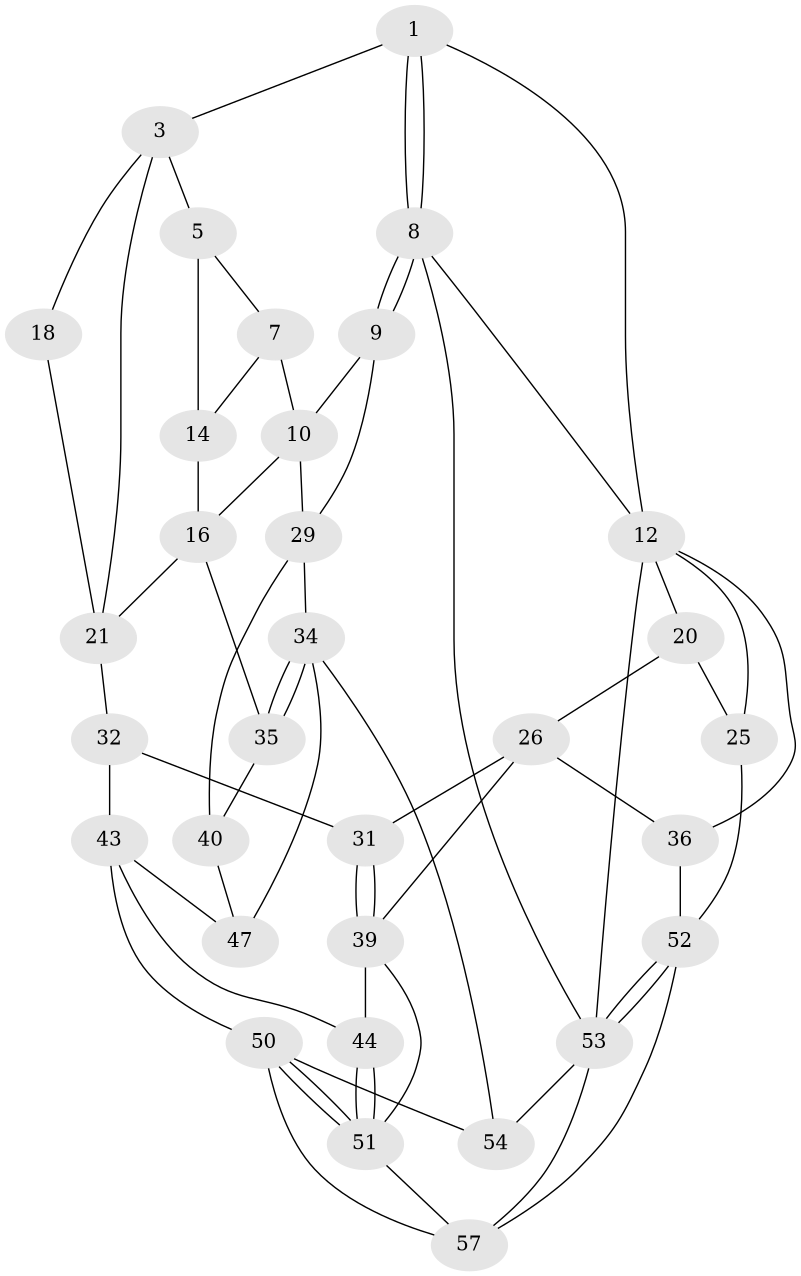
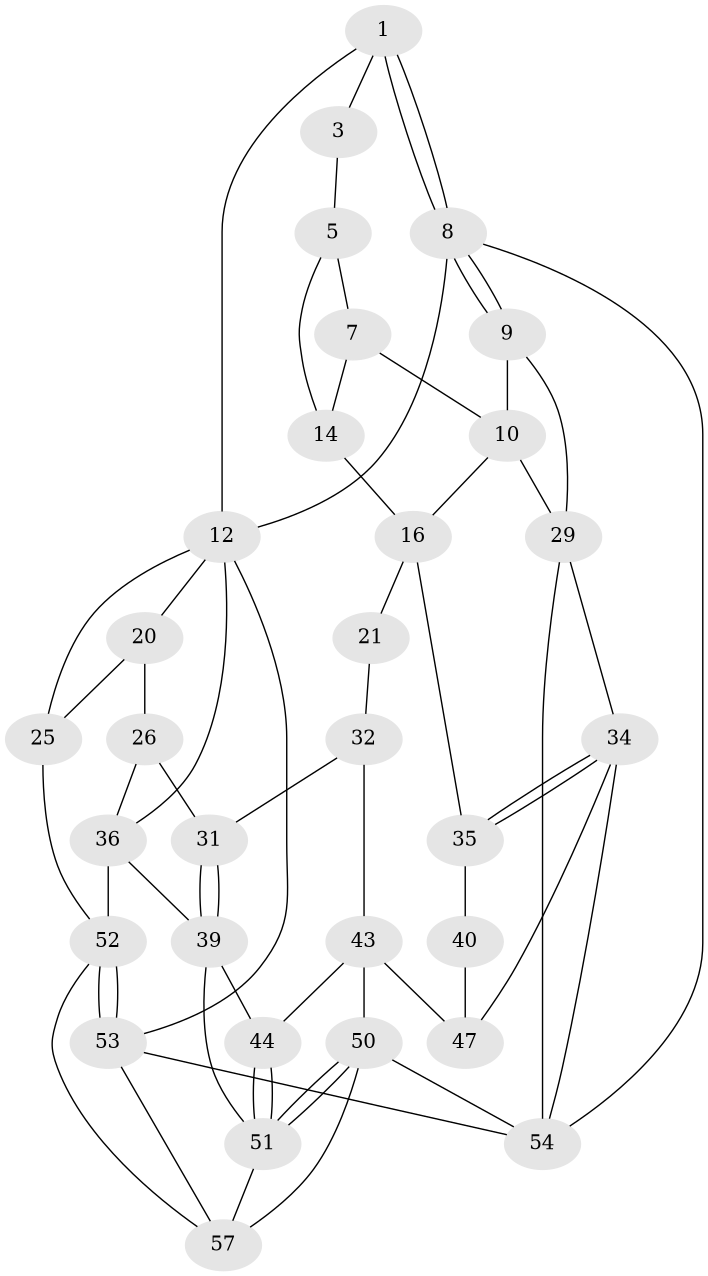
node "18": removed
edge "3" -- "21": removed
edge "8" -- "53": now "8" -- "54"
edge "29" -- "40": now "29" -- "54"
edge "26" -- "39": now "36" -- "39"
